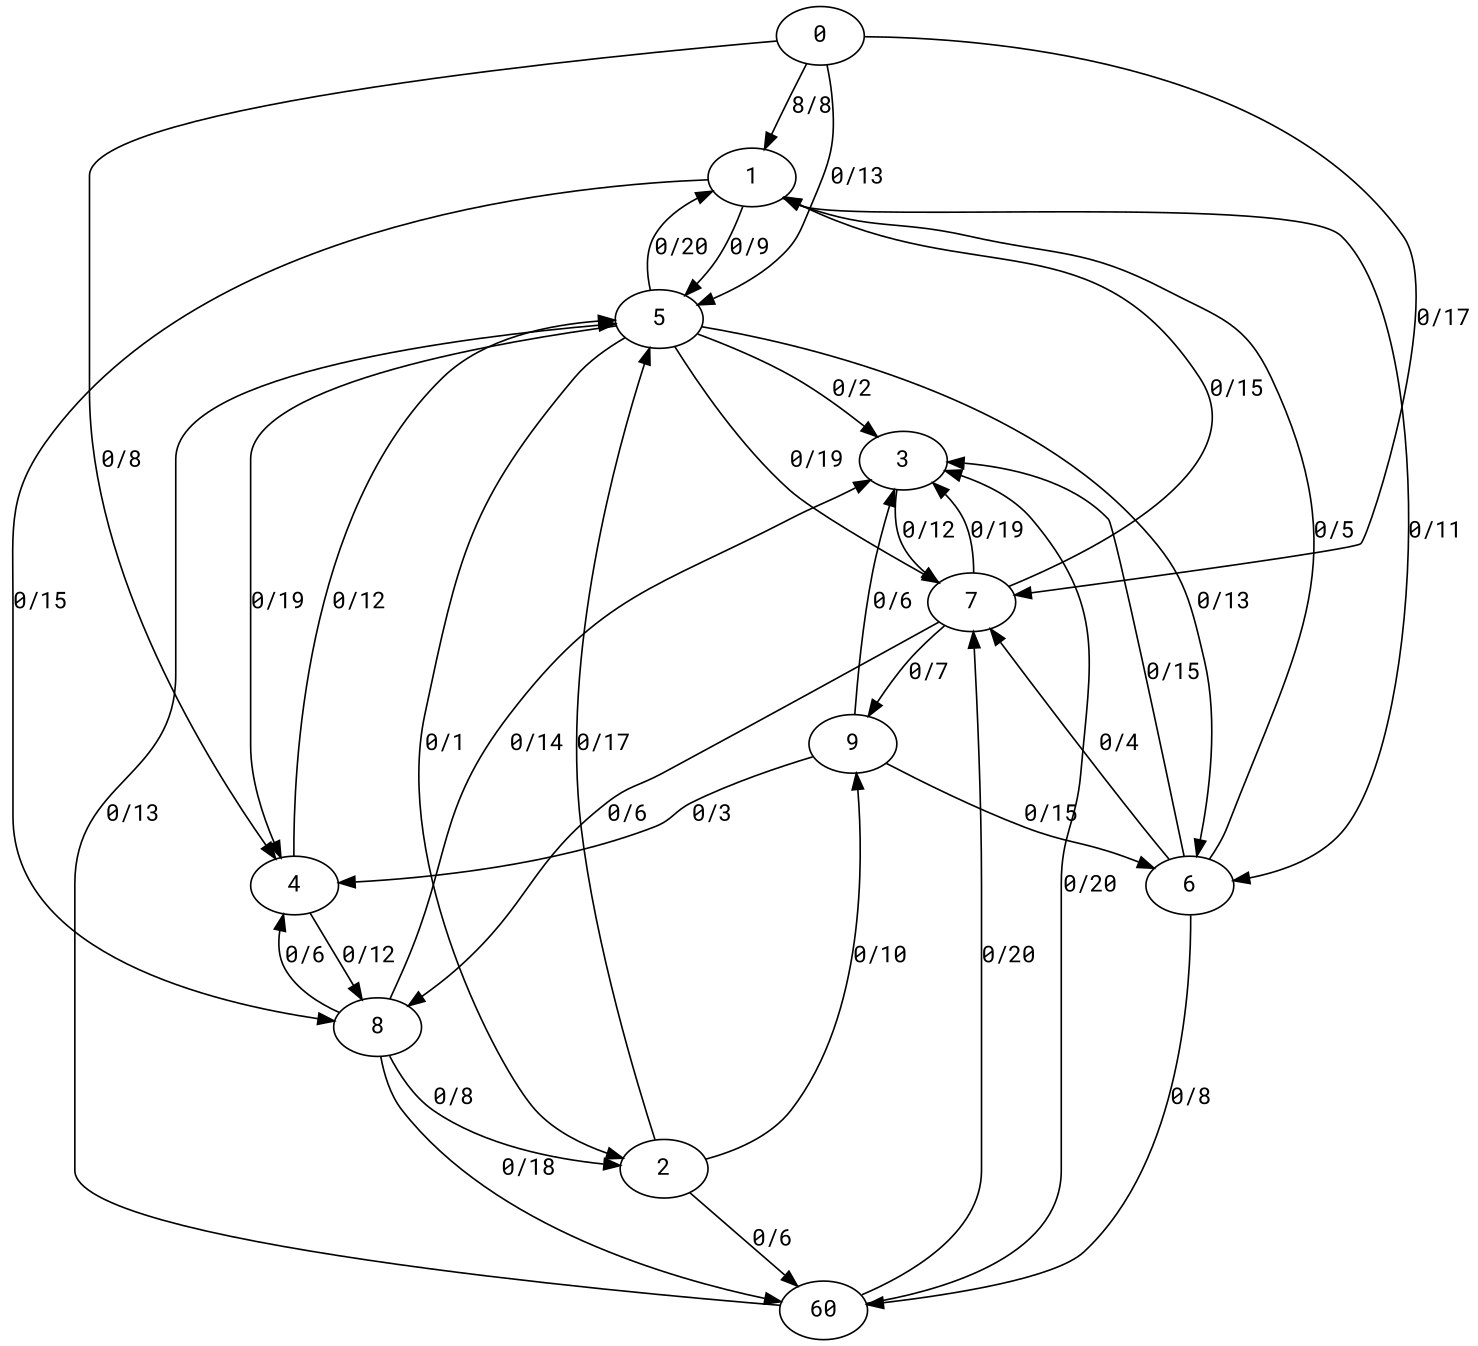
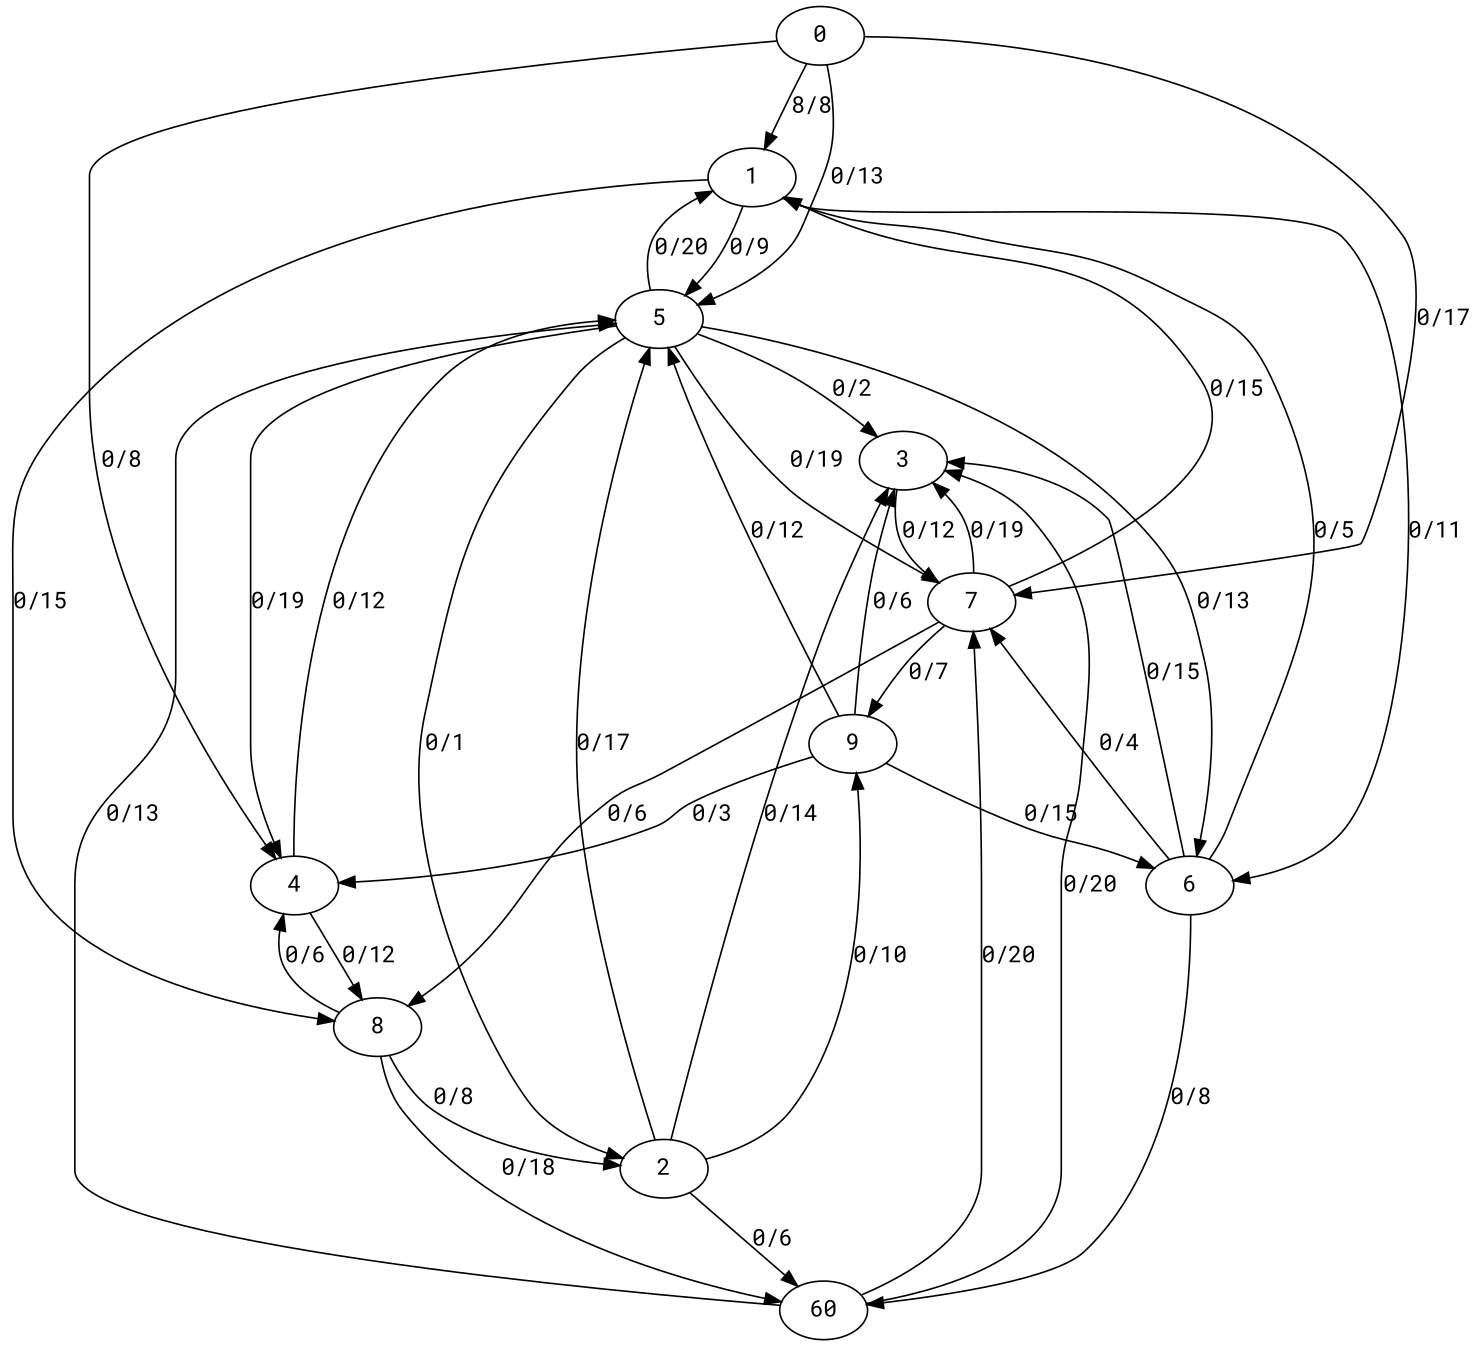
edge "9" -> "5": added, label "0/12"
edge "8" -> "3": now "2" -> "3"
